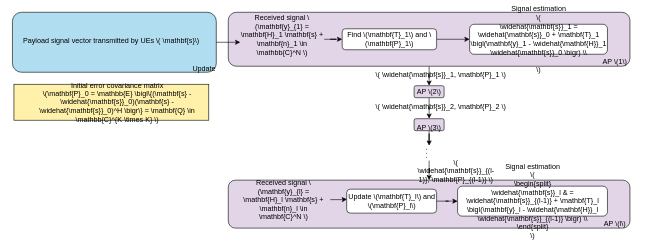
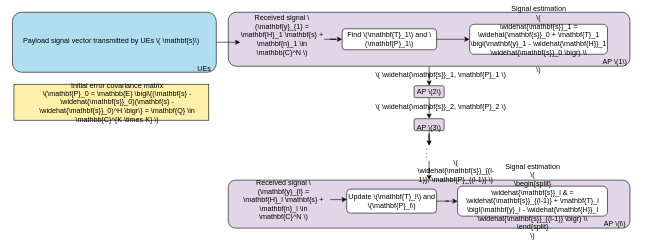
node "Update": label "Update" -> "UEs"
